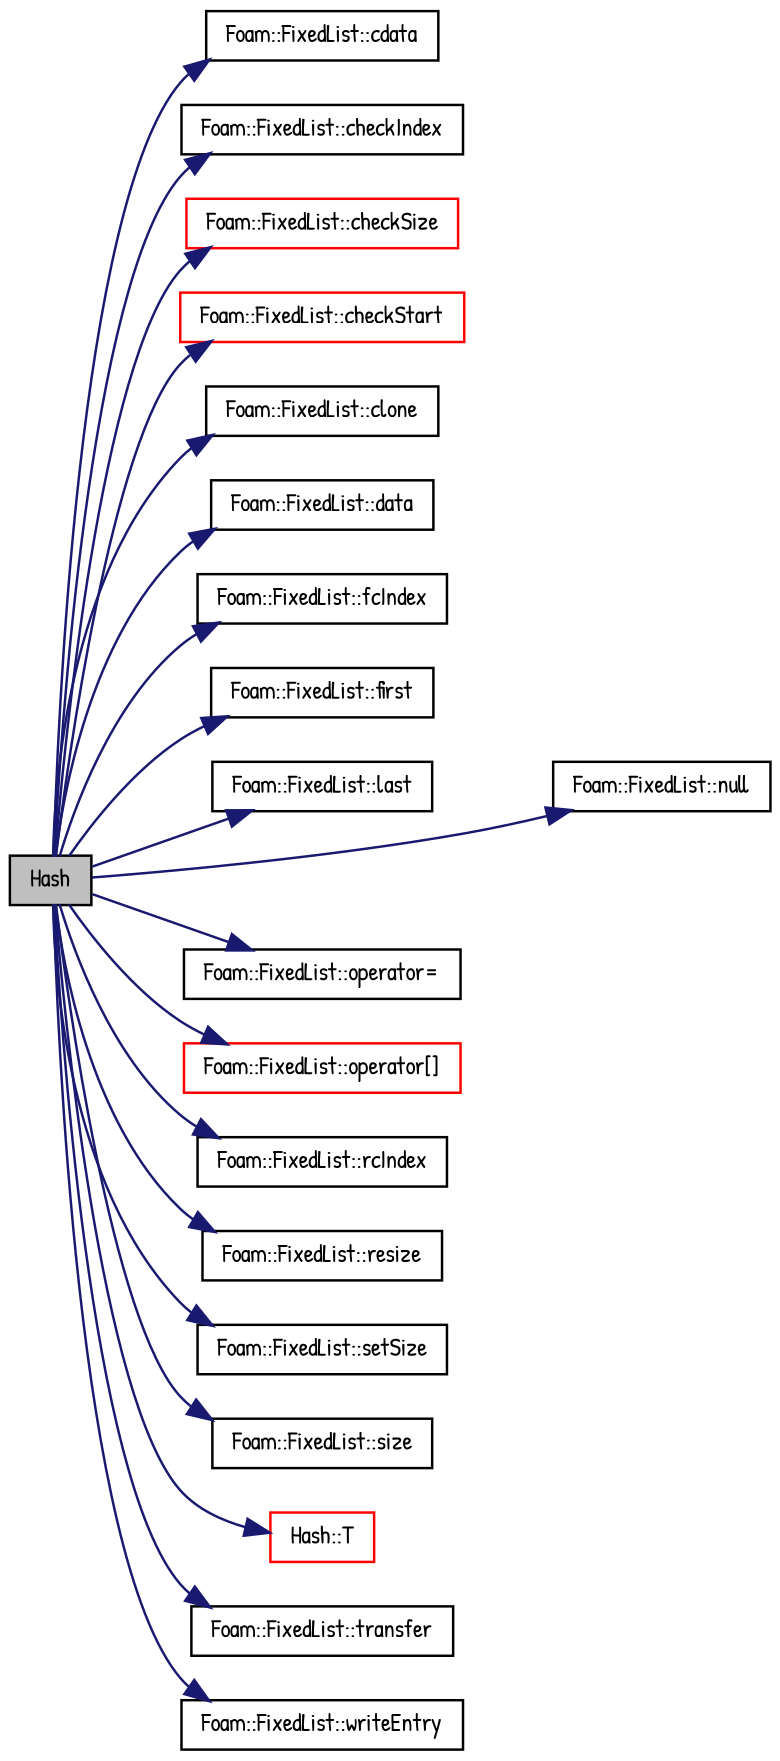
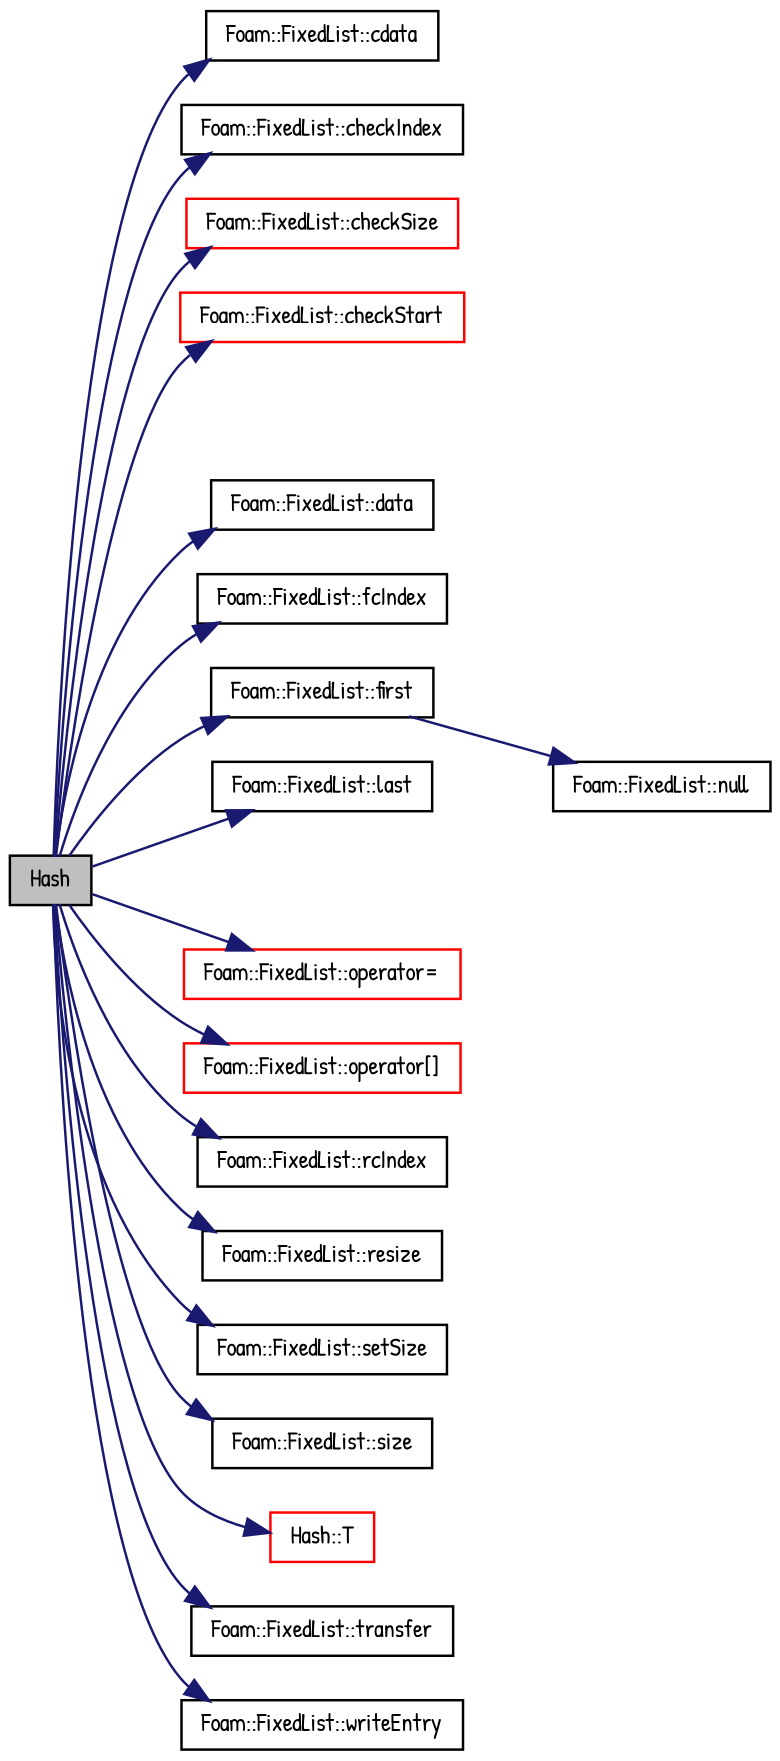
node "Foam::FixedList::clone": removed
edge "Hash" -> "Foam::FixedList::null": now "Foam::FixedList::first" -> "Foam::FixedList::null"
node "Foam::FixedList::operator=": color black -> red
